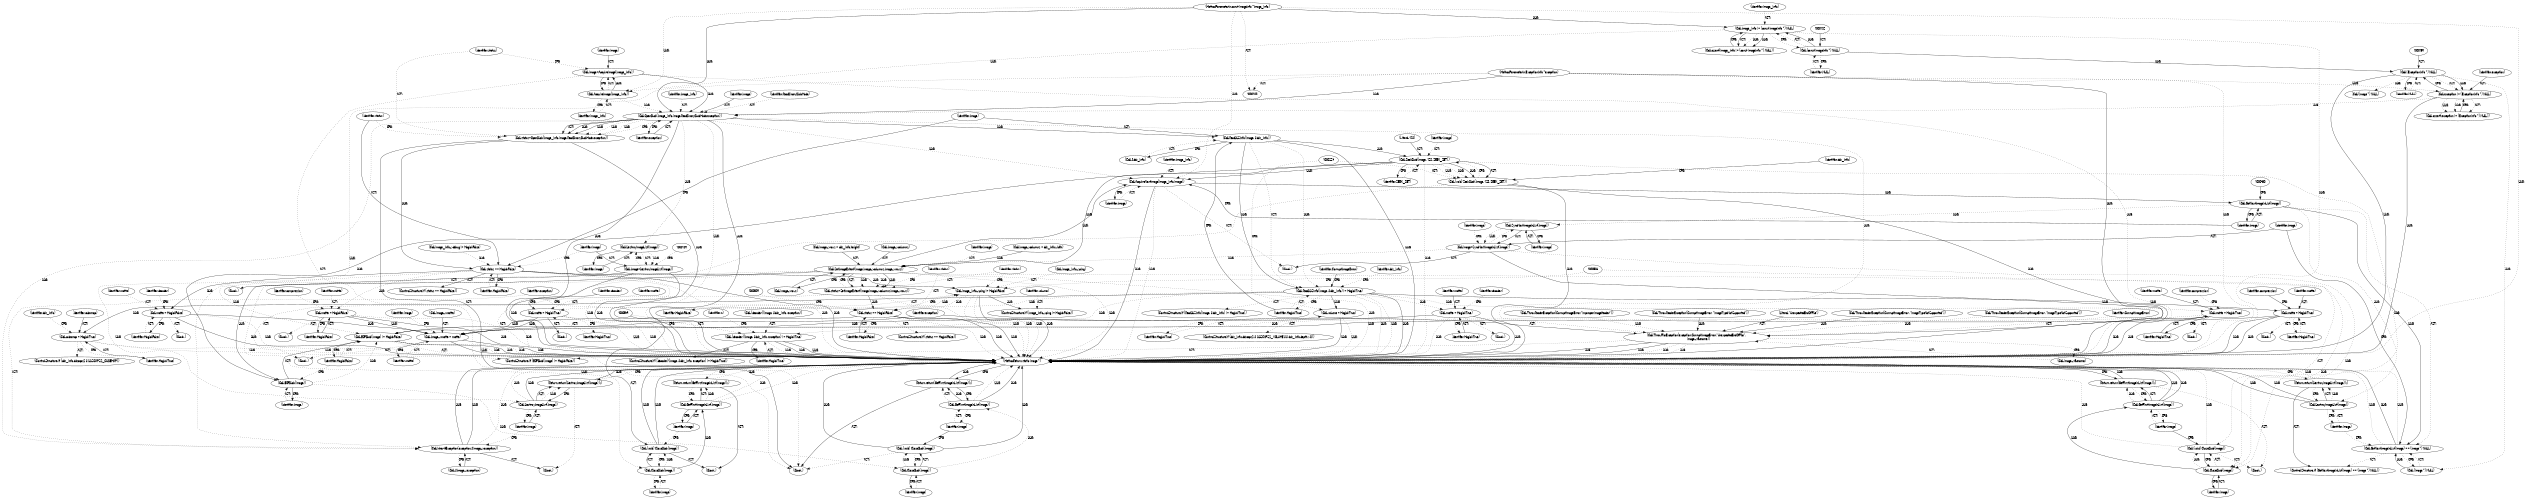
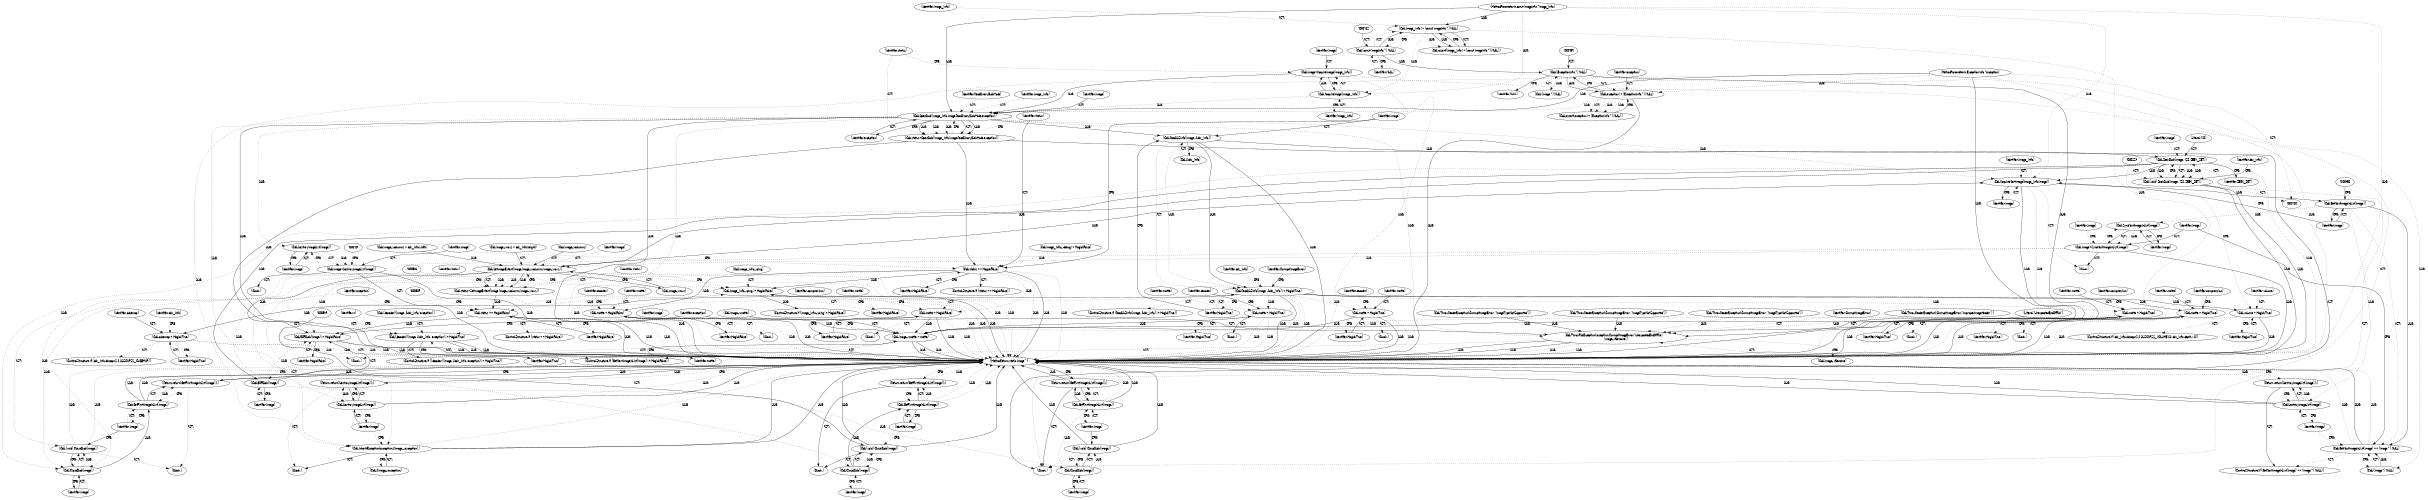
edge "(MethodParameterIn,const ImageInfo *image_info)" -> "1000108": now "(Call,(void) SeekBlob(image, 128, SEEK_SET))" -> "1000108"
edge "(Call,SetImageExtent(image,image->columns,image->rows))" -> "(Call,EOFBlob(image))": now "(Call,SetImageExtent(image,image->columns,image->rows))" -> "(Call,EOFBlob(image) != MagickFalse)"
edge "(Identifier,volume)" -> "(ControlStructure,if (image_info->ping != MagickFalse))": now "(Identifier,volume)" -> "(Call,volume = MagickTrue)"
node "(ControlStructure,if (EOFBlob(image) != MagickFalse))": label "(ControlStructure,if (EOFBlob(image) != MagickFalse))" -> "(ControlStructure,if (GetNextImageInList(image) != MagickFalse))"
